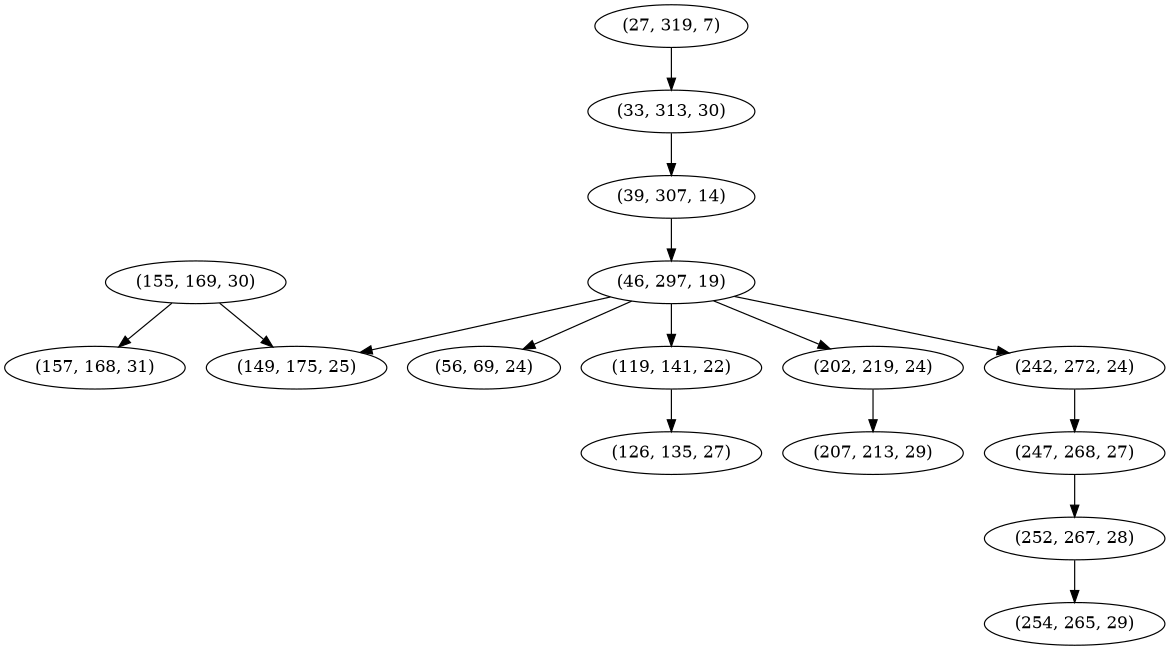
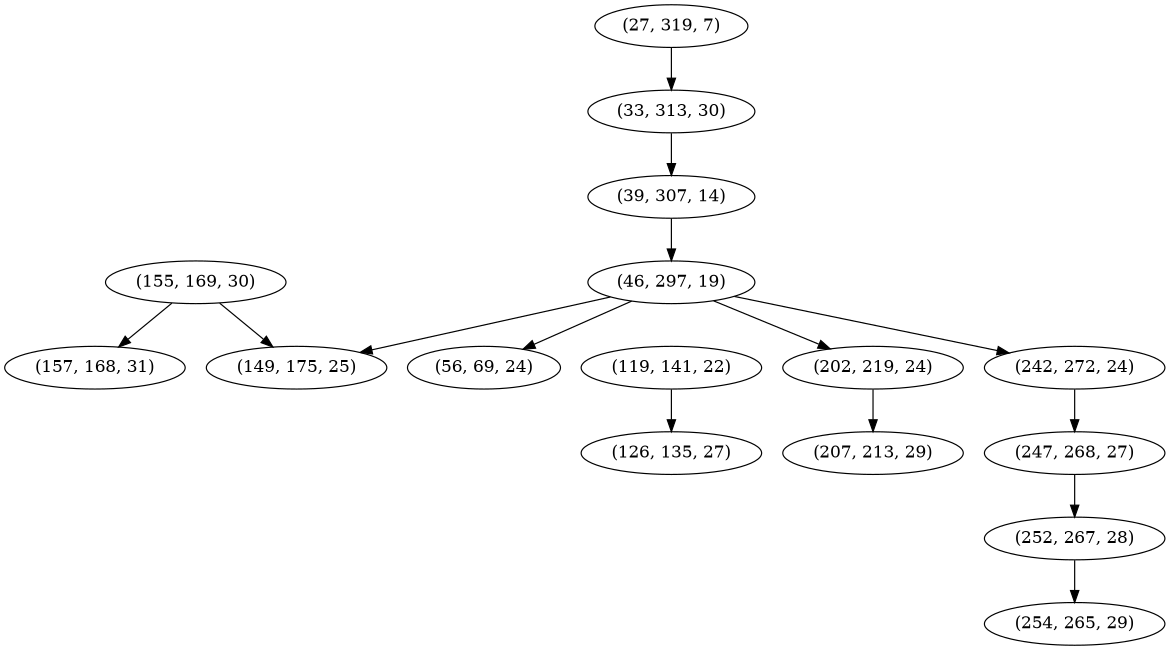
edge "(46, 297, 19)" -> "(119, 141, 22)": removed
